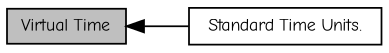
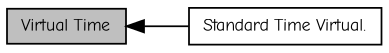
node "Standard Time Units.": label "Standard Time Units." -> "Standard Time Virtual."
